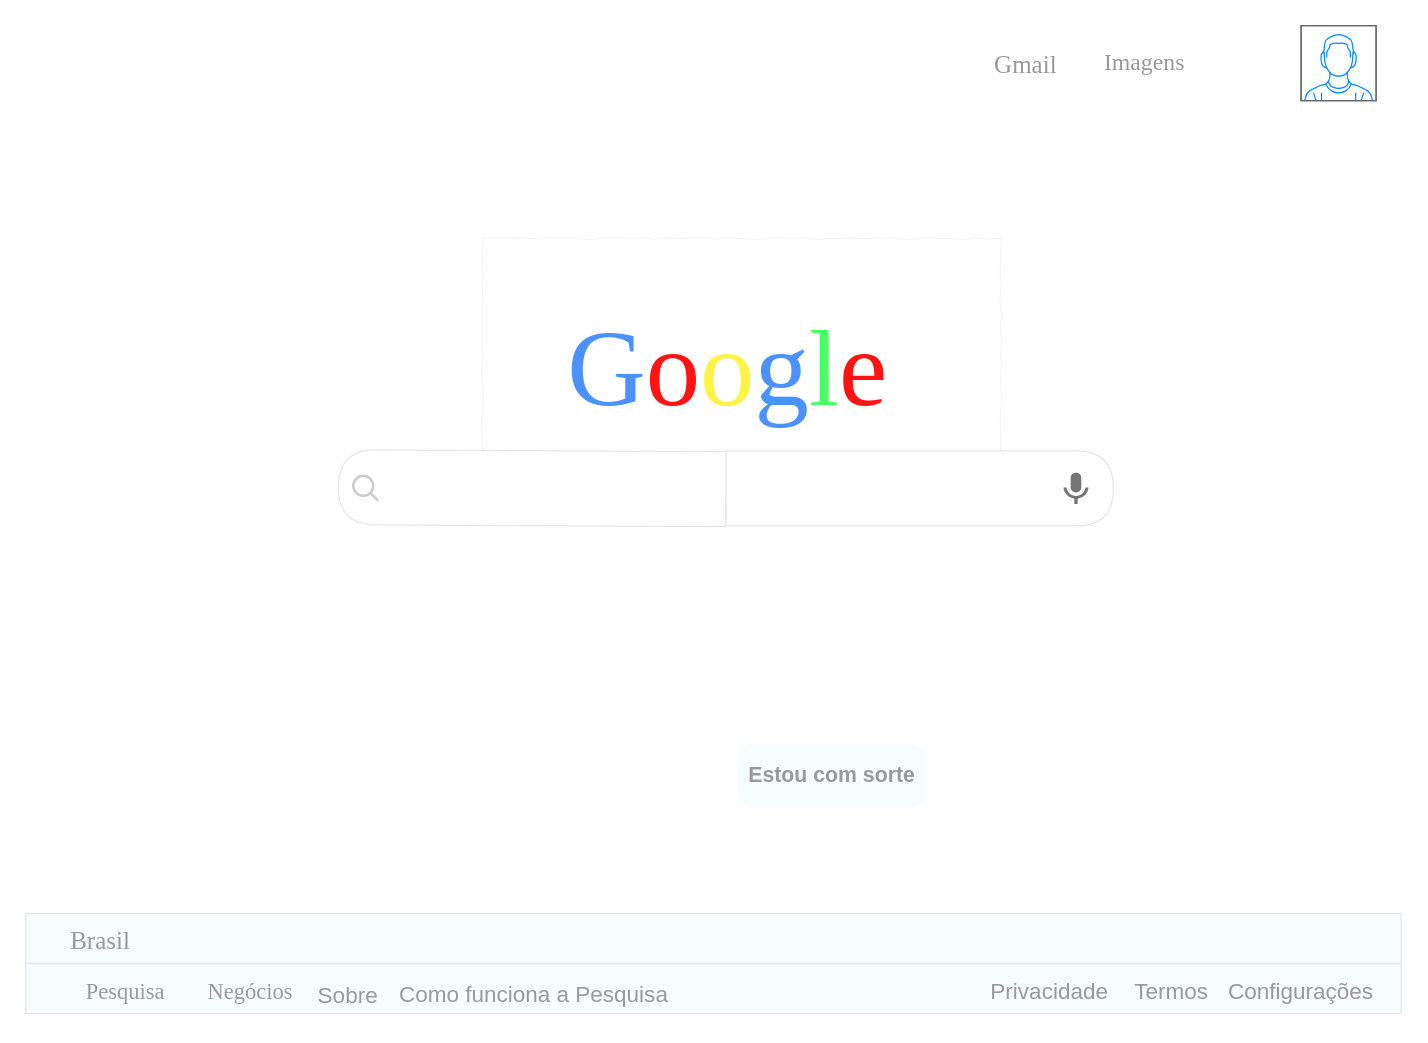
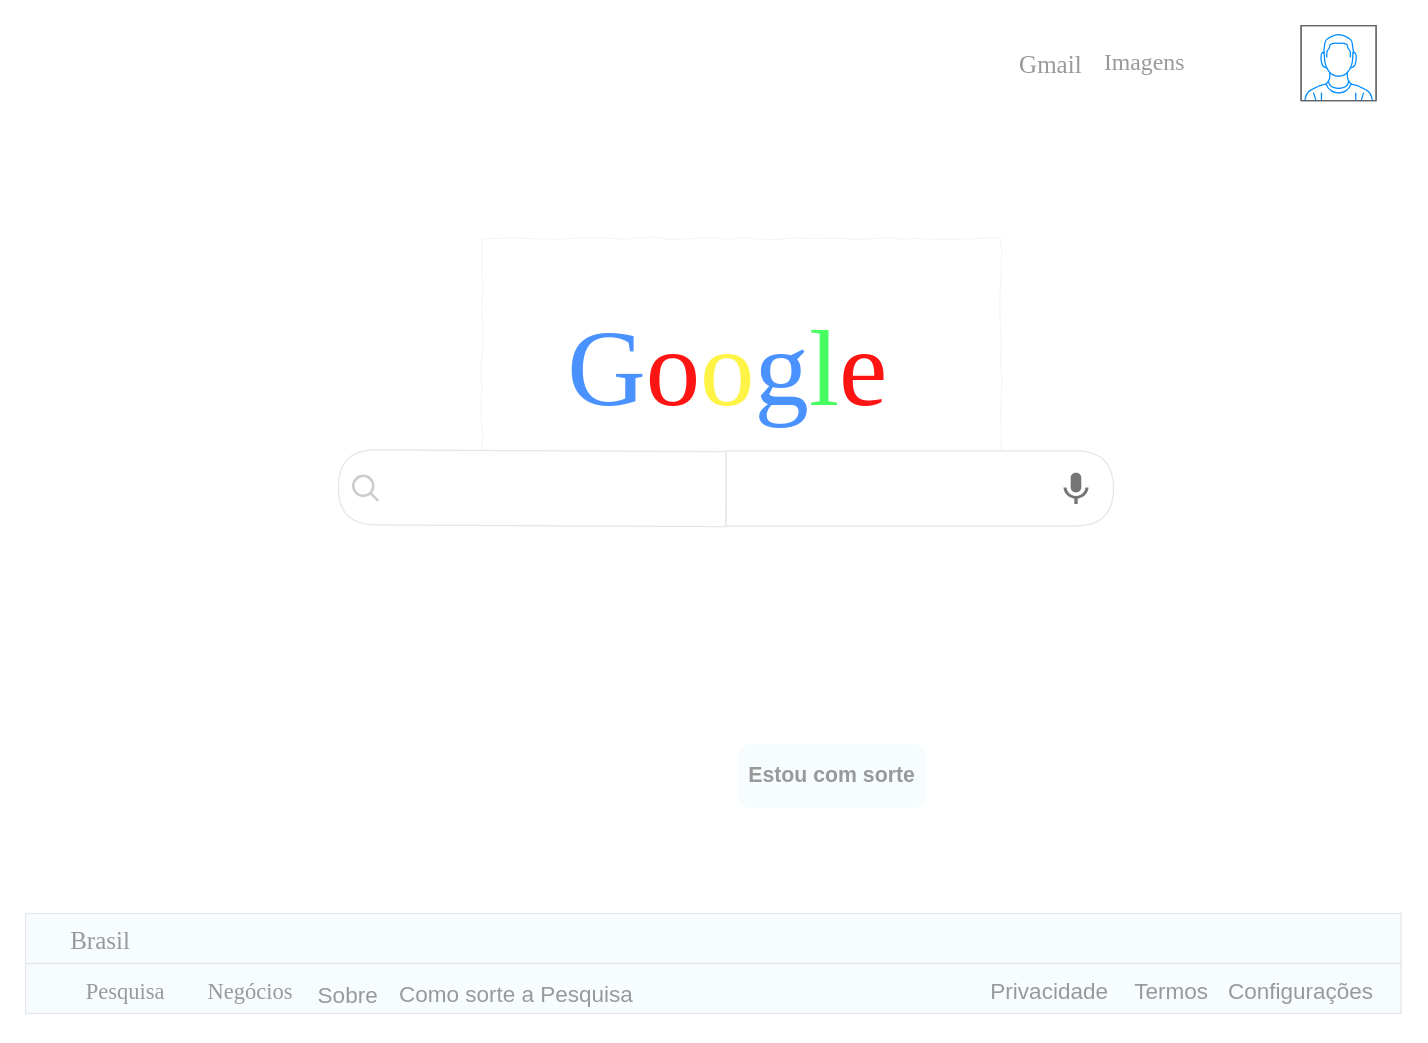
node "Gmail": moved (1026, 63) -> (1051, 63)
node "Como funciona a Pesquisa": label "Como funciona a Pesquisa" -> "Como sorte a Pesquisa"
